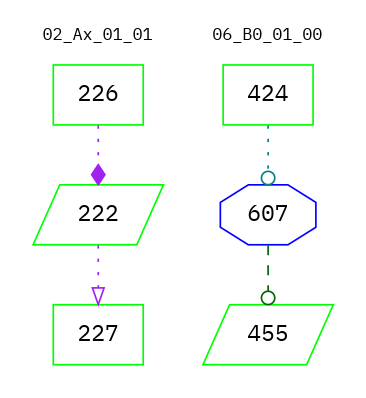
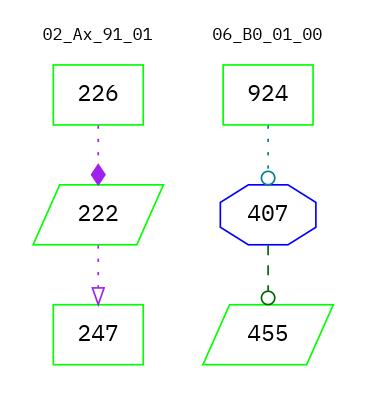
cluster "02_Ax_01_01": label "02_Ax_01_01" -> "02_Ax_91_01"
node "424": label "424" -> "924"
node "607": label "607" -> "407"
node "227": label "227" -> "247"
